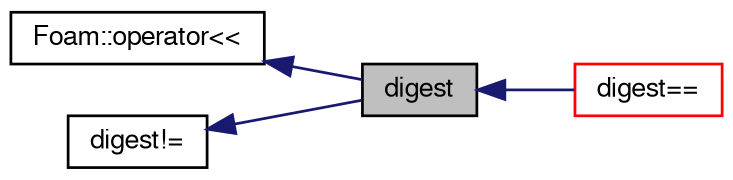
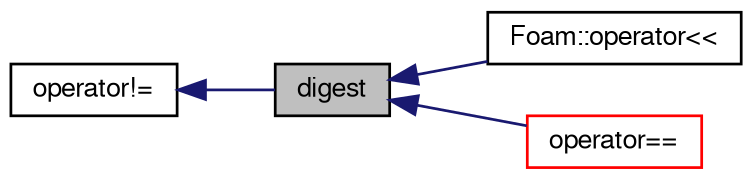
edge "digest" -> "Foam::operator<<": reversed
node "digest==": label "digest==" -> "operator=="
node "digest!=": label "digest!=" -> "operator!="
